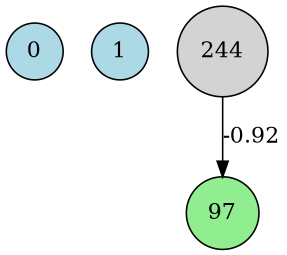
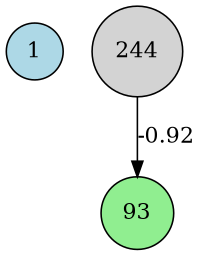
node "0": removed
node "97": label "97" -> "93"
